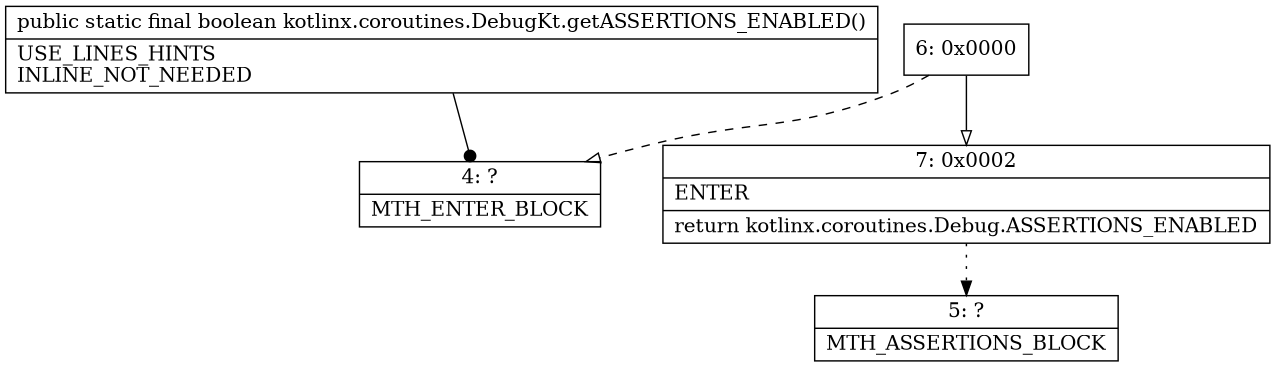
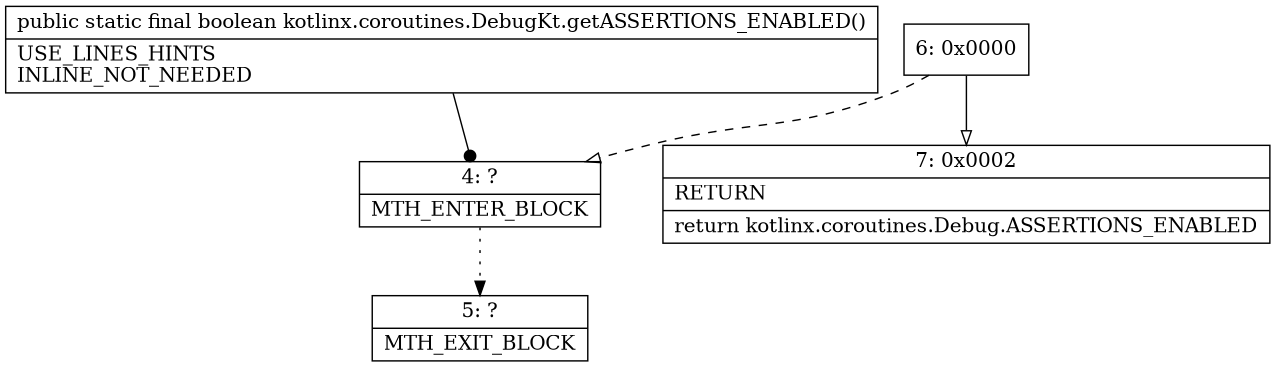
node "7: 0x0002": text "ENTER" -> "RETURN"
edge "7: 0x0002" -> "5: ?": now "4: ?" -> "5: ?"
node "5: ?": text "MTH_ASSERTIONS_BLOCK" -> "MTH_EXIT_BLOCK"
